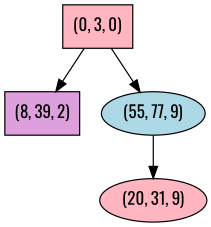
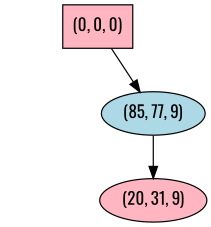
node "(0, 3, 0)": label "(0, 3, 0)" -> "(0, 0, 0)"
node "(8, 39, 2)": removed
node "(55, 77, 9)": label "(55, 77, 9)" -> "(85, 77, 9)"
